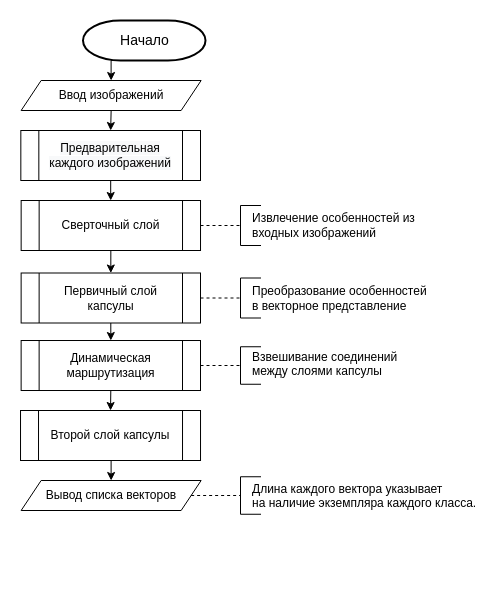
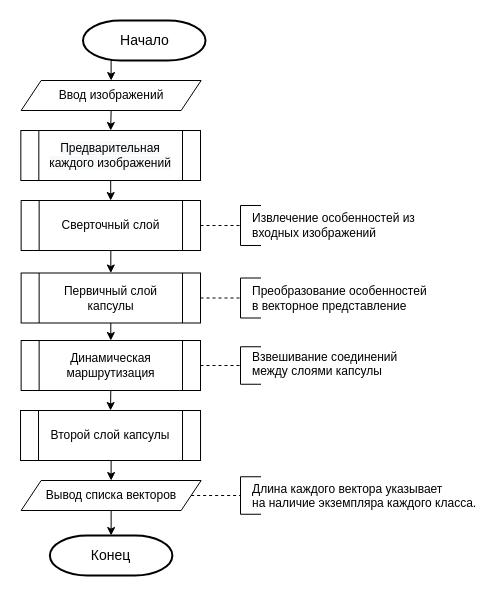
edge "Вывод списка векторов" -> "Конец": added
node "Конец": added
